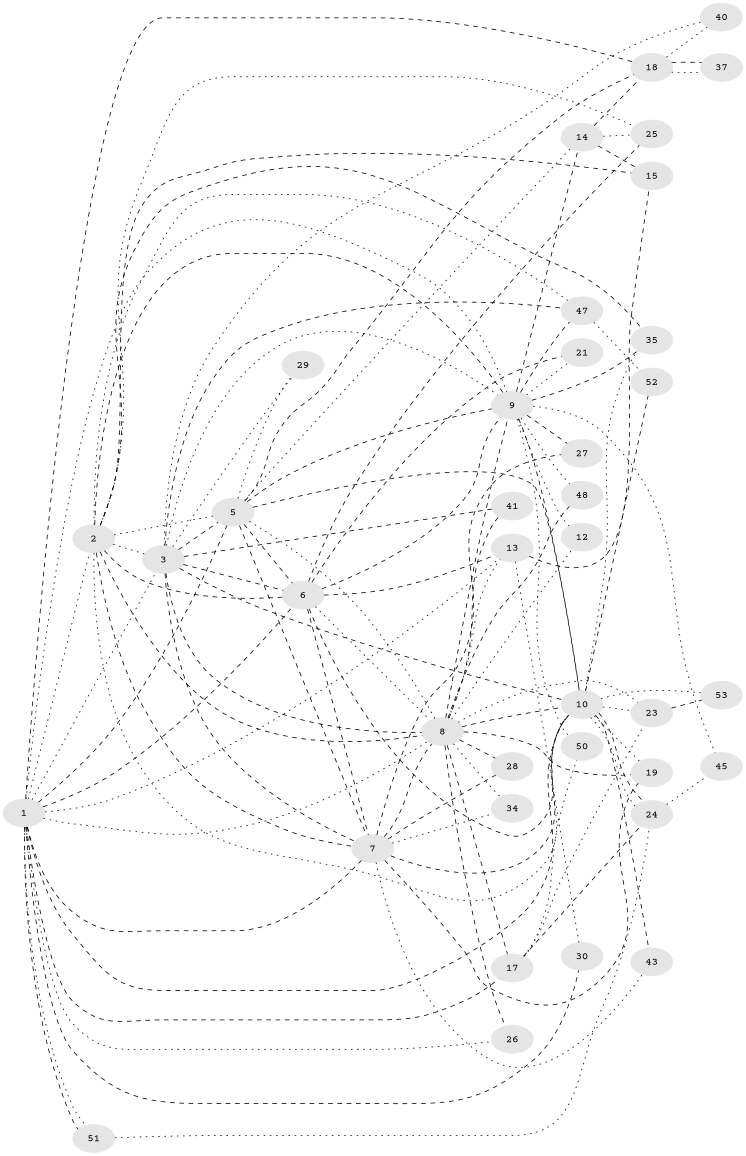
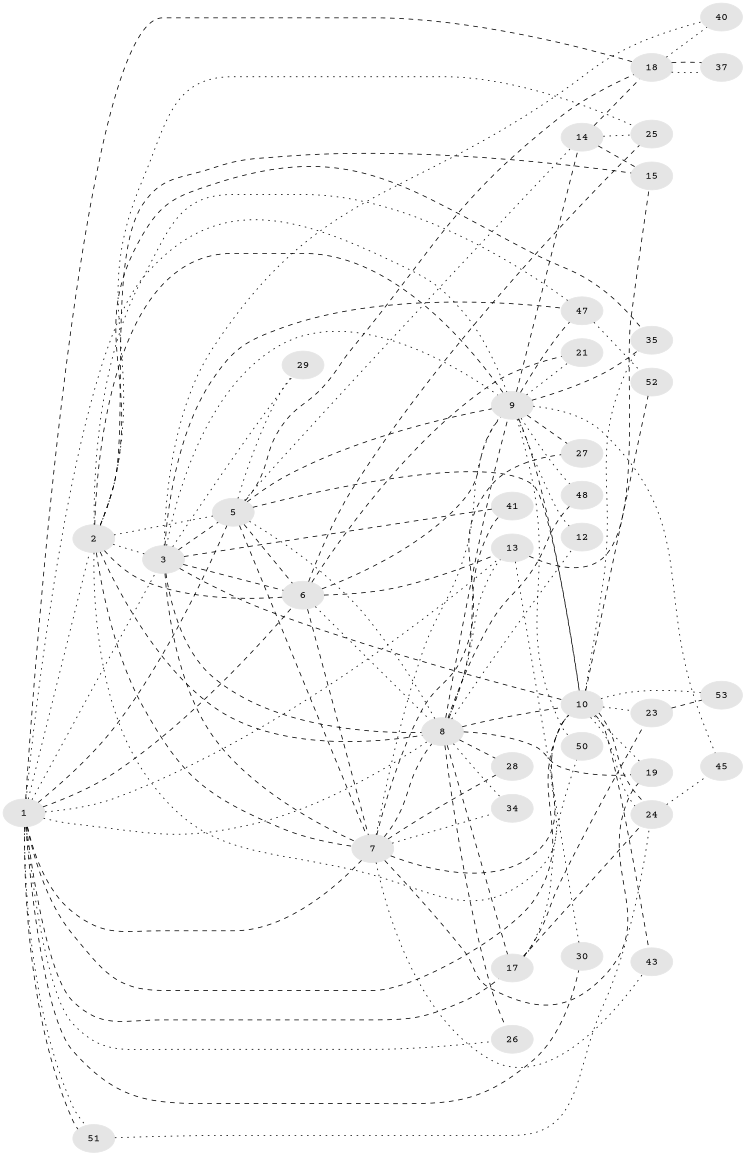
edge "9" -- "7": added
edge "23" -- "8": removed
edge "6" -- "10": removed
edge "23" -- "17": style dotted -> dashed
